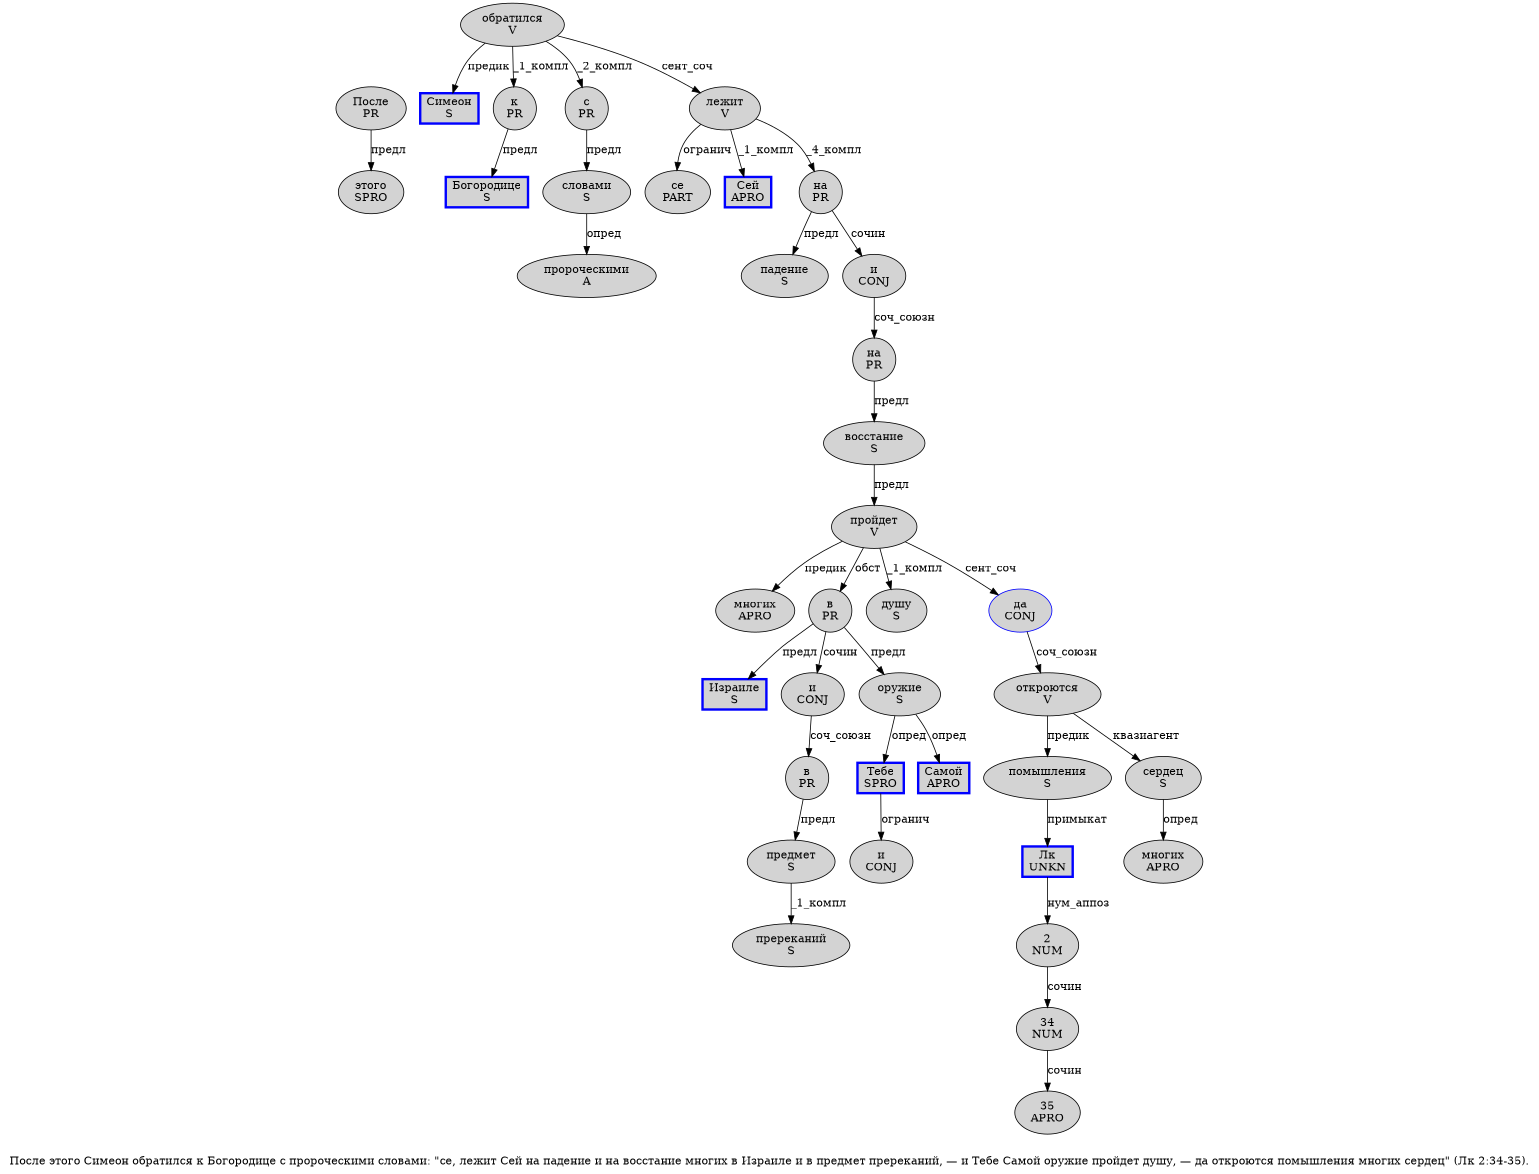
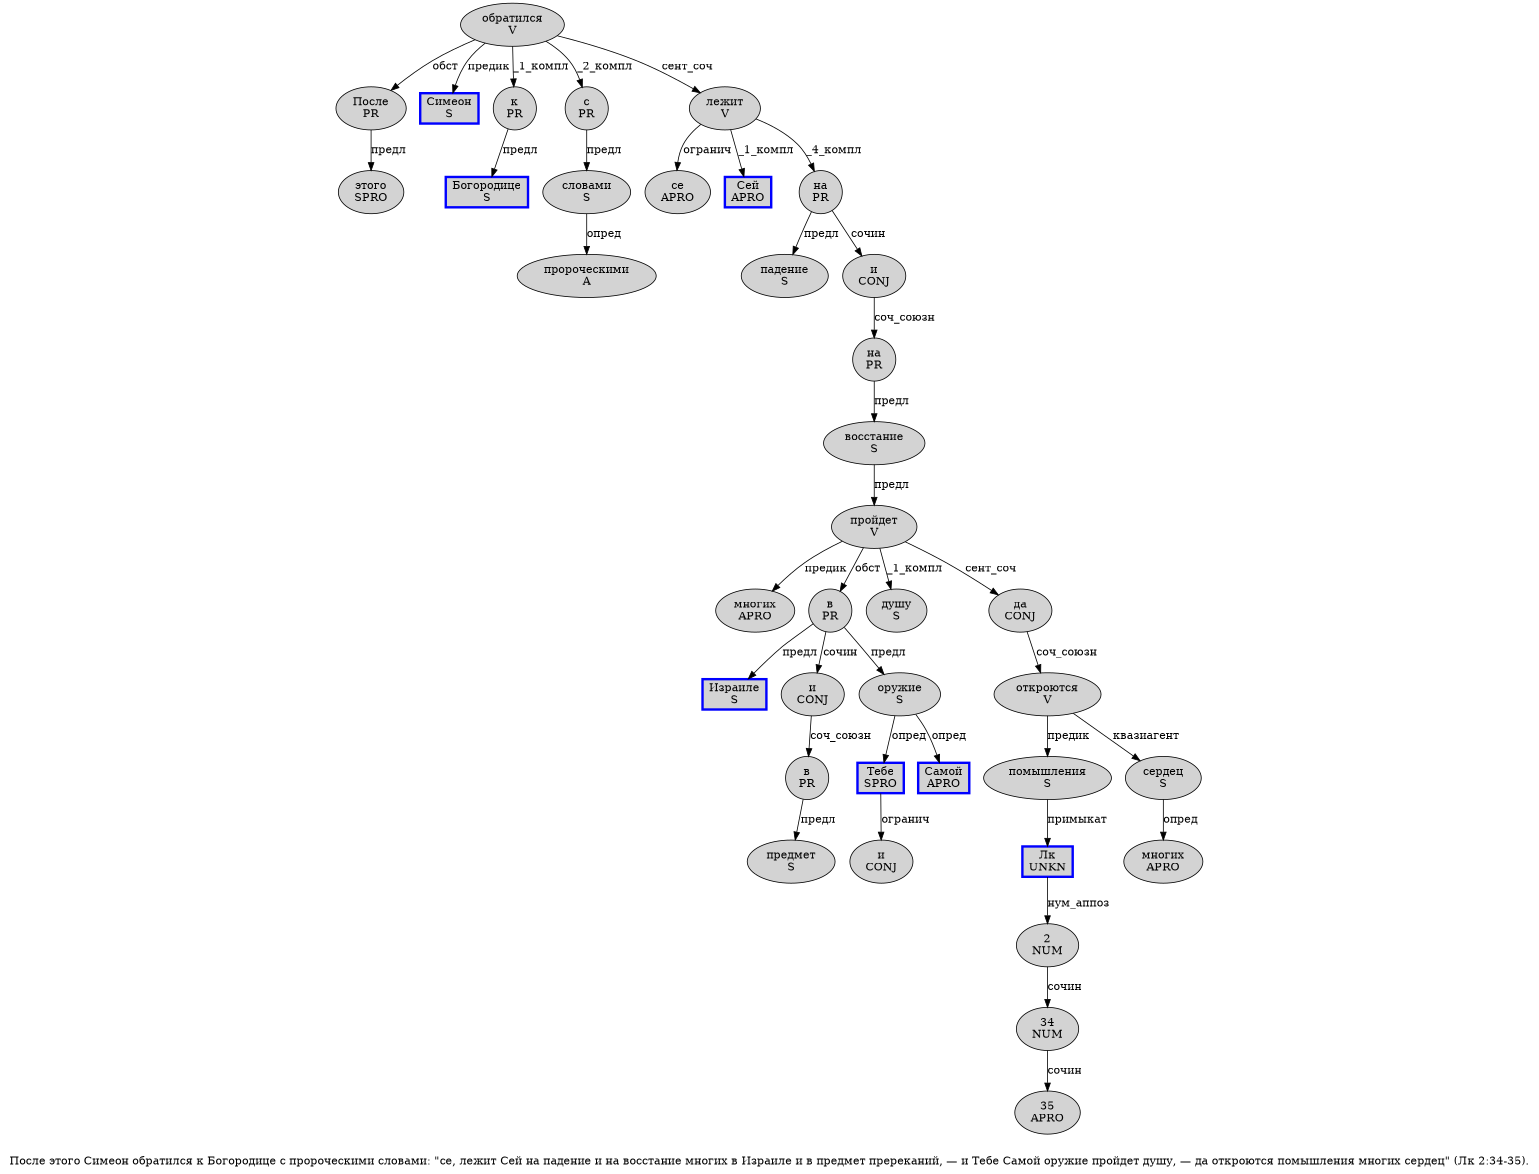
edge "обратился V" -> "После PR": added, label "обст"
node "се PART": label "се PART" -> "се APRO"
node "да CONJ": color blue -> black
node "пререканий S": removed
